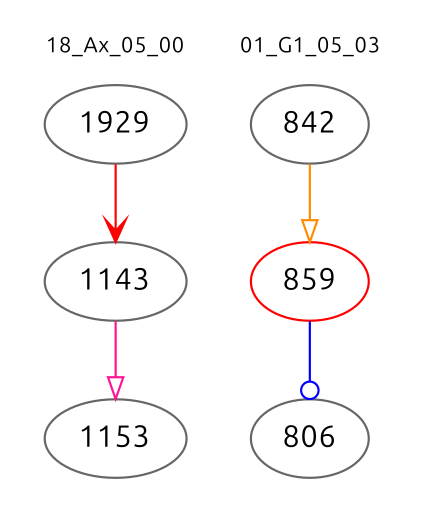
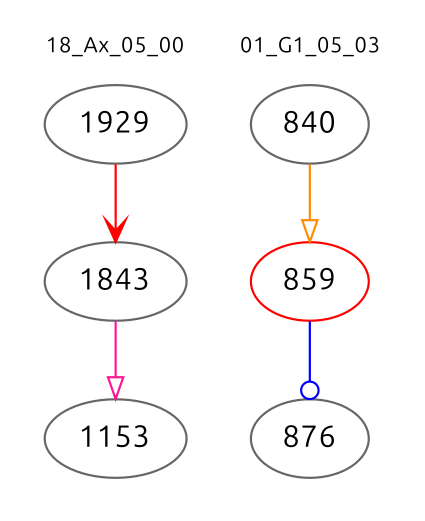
node "842": label "842" -> "840"
node "1143": label "1143" -> "1843"
node "806": label "806" -> "876"
